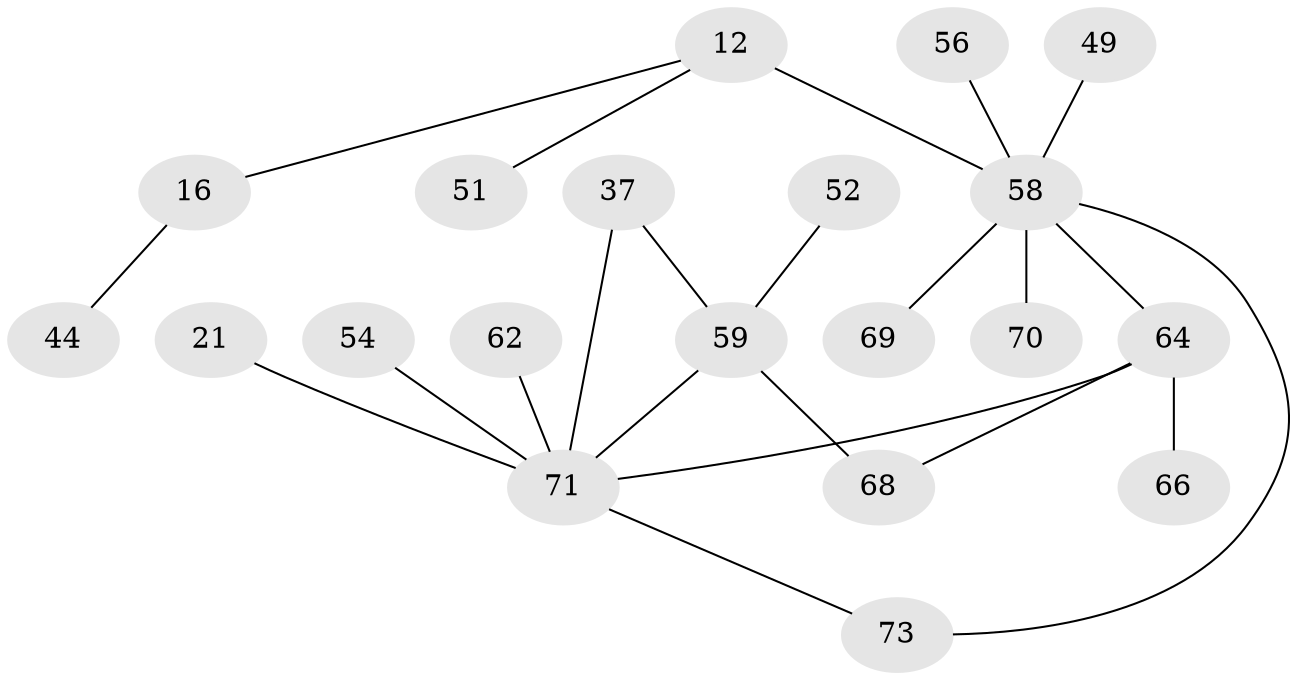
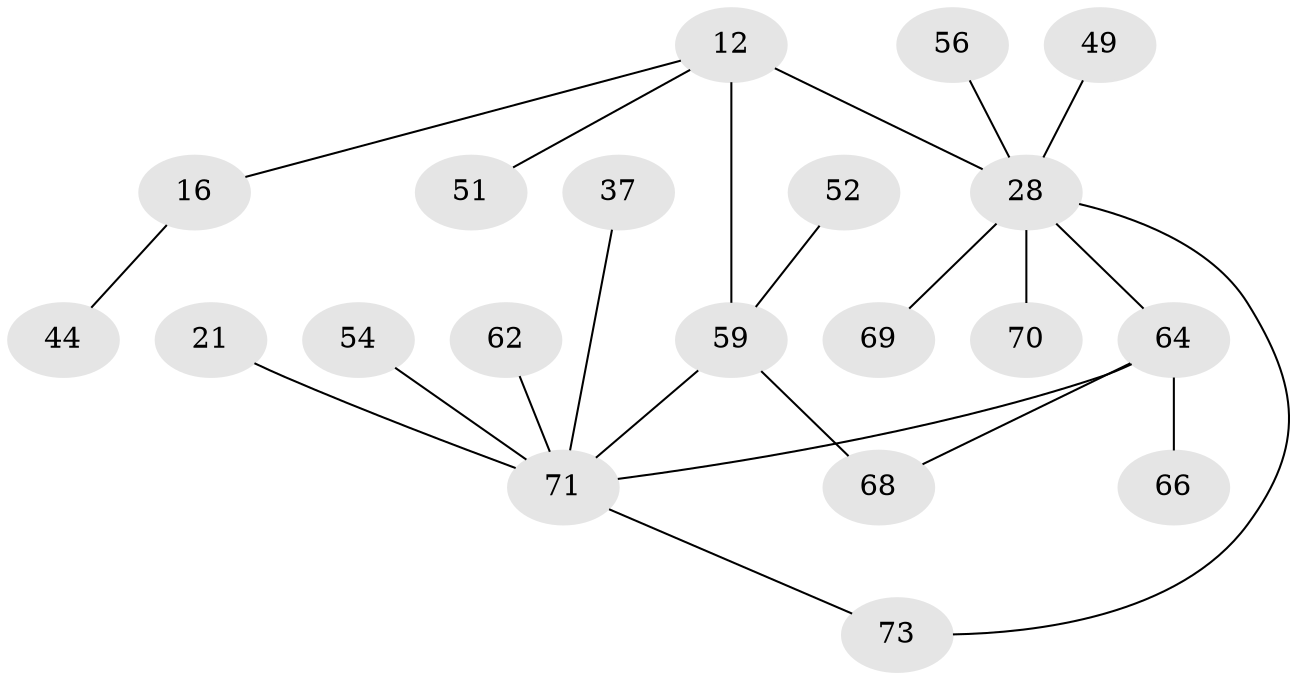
node "58": label "58" -> "28"
edge "37" -- "59": now "12" -- "59"
